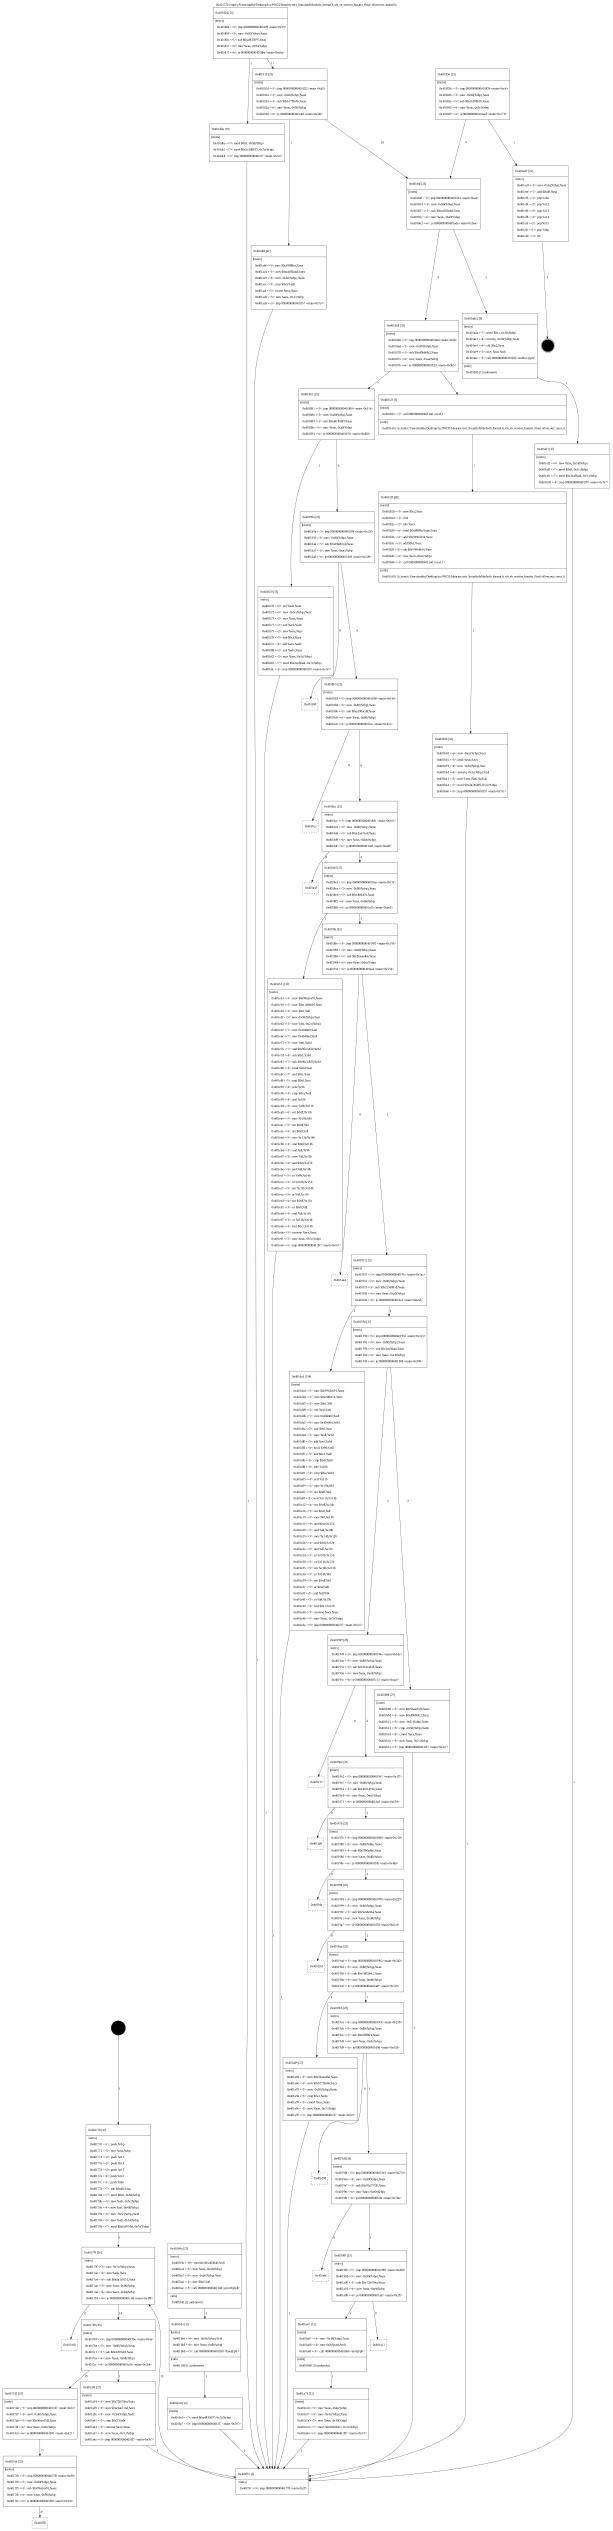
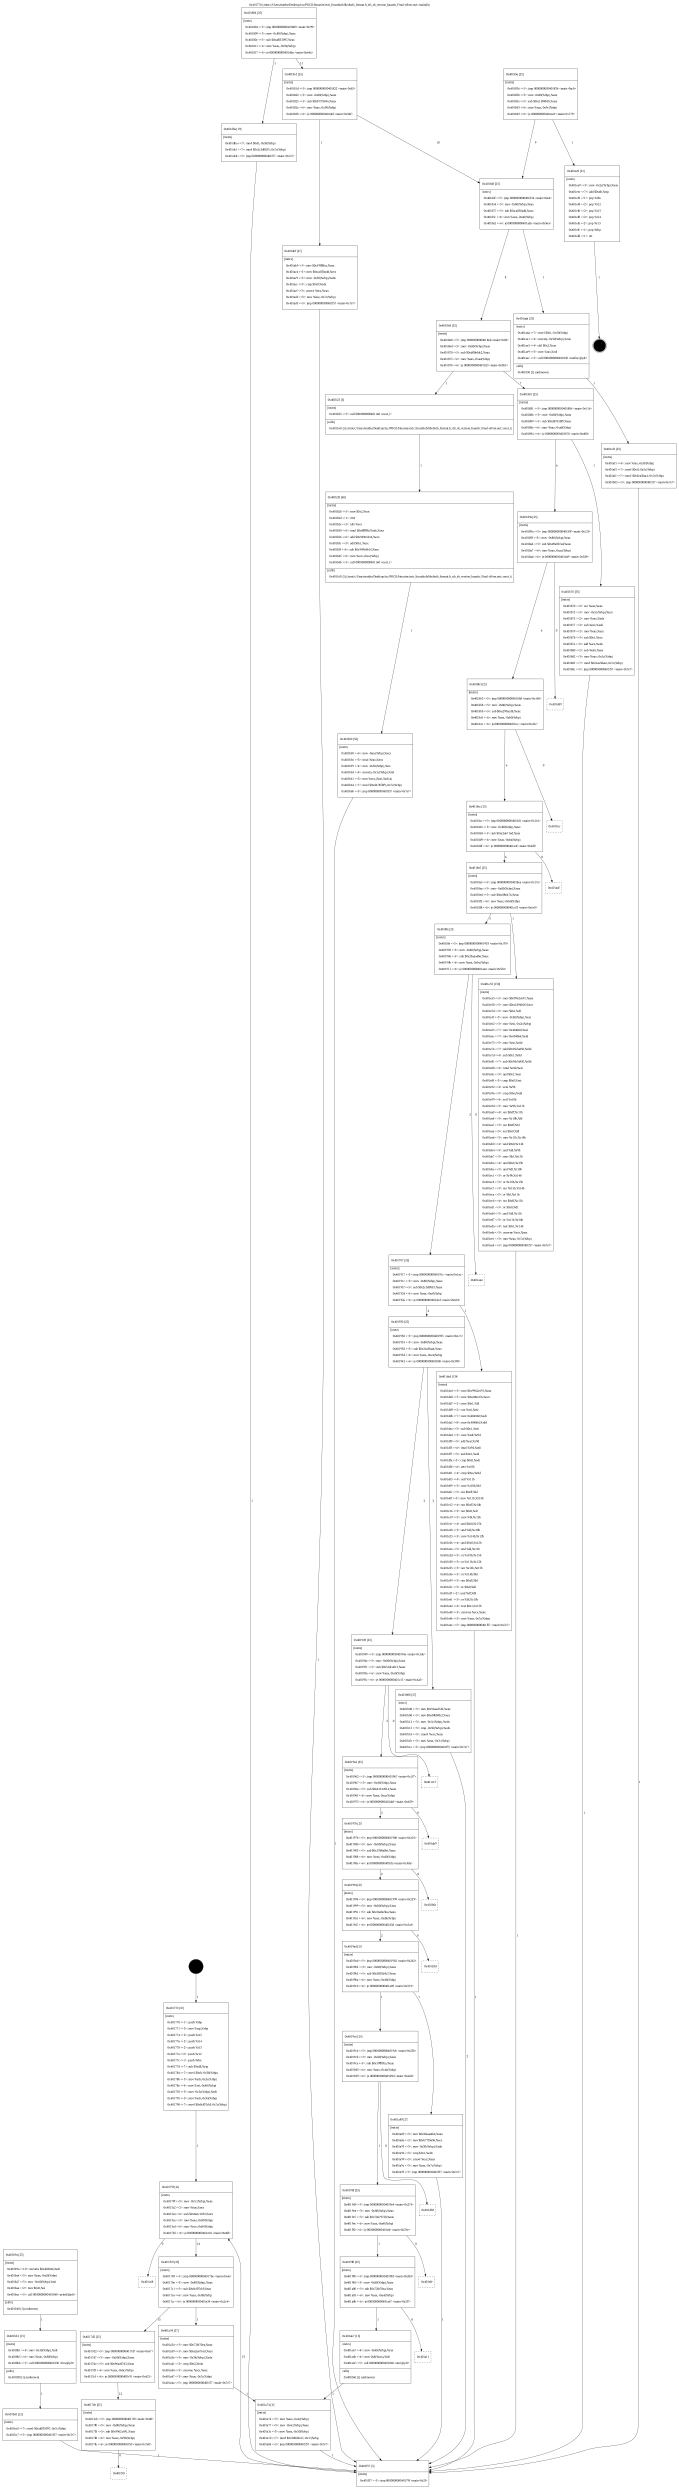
edge "0x401a34 [27]" -> "0x401f57 [5]": now "0x401a34 [27]" -> "0x401a74 [21]"
